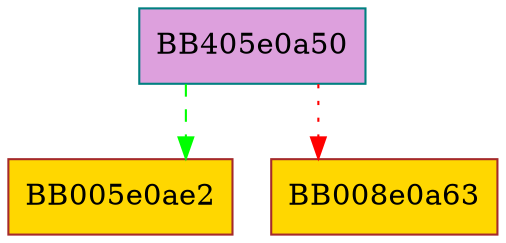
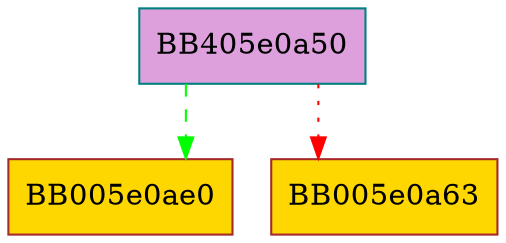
node "BB005e0ae2": label "BB005e0ae2" -> "BB005e0ae0"
node "BB008e0a63": label "BB008e0a63" -> "BB005e0a63"
